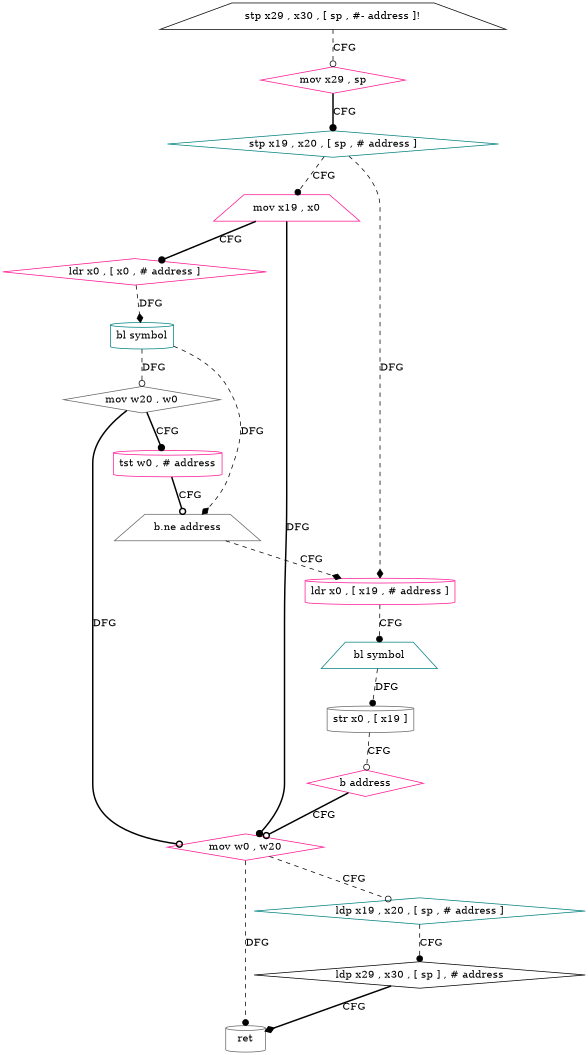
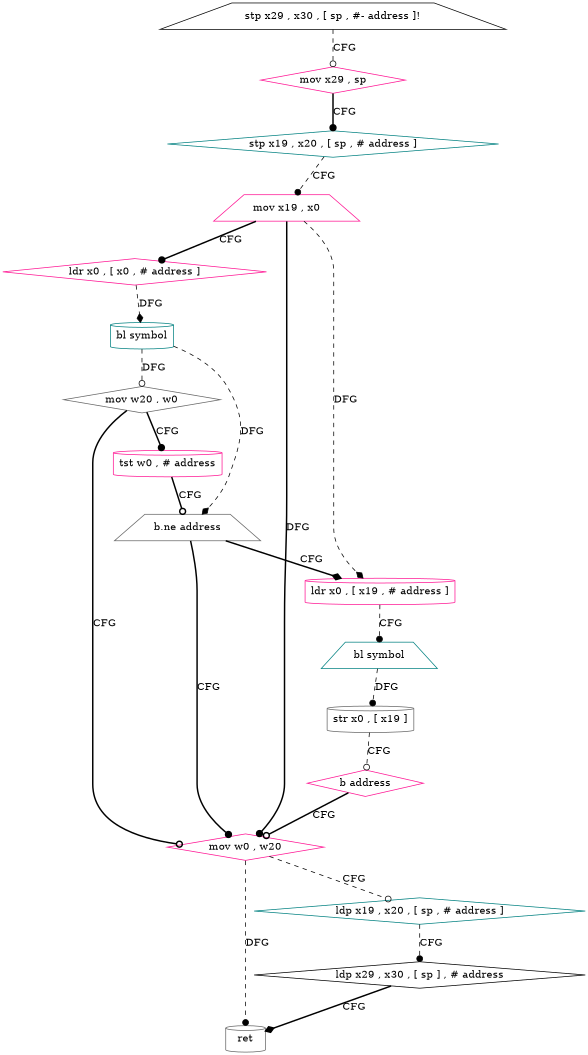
edge "stp x19 , x20 , [ sp , # address ]" -> "ldr x0 , [ x19 , # address ]": now "mov x19 , x0" -> "ldr x0 , [ x19 , # address ]"
edge "b.ne address" -> "ldr x0 , [ x19 , # address ]": style dashed -> bold
edge "mov w20 , w0" -> "mov w0 , w20": label "DFG" -> "CFG"
edge "b.ne address" -> "mov w0 , w20": added, label "CFG"
